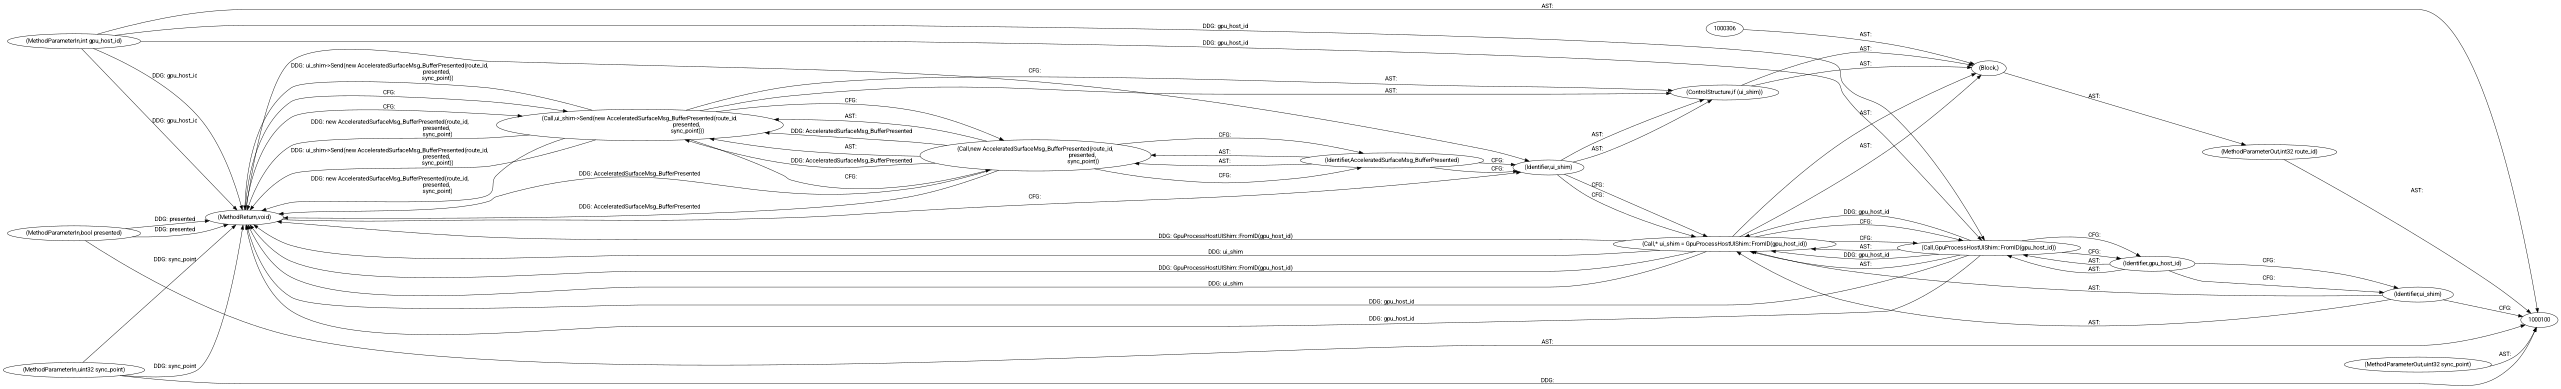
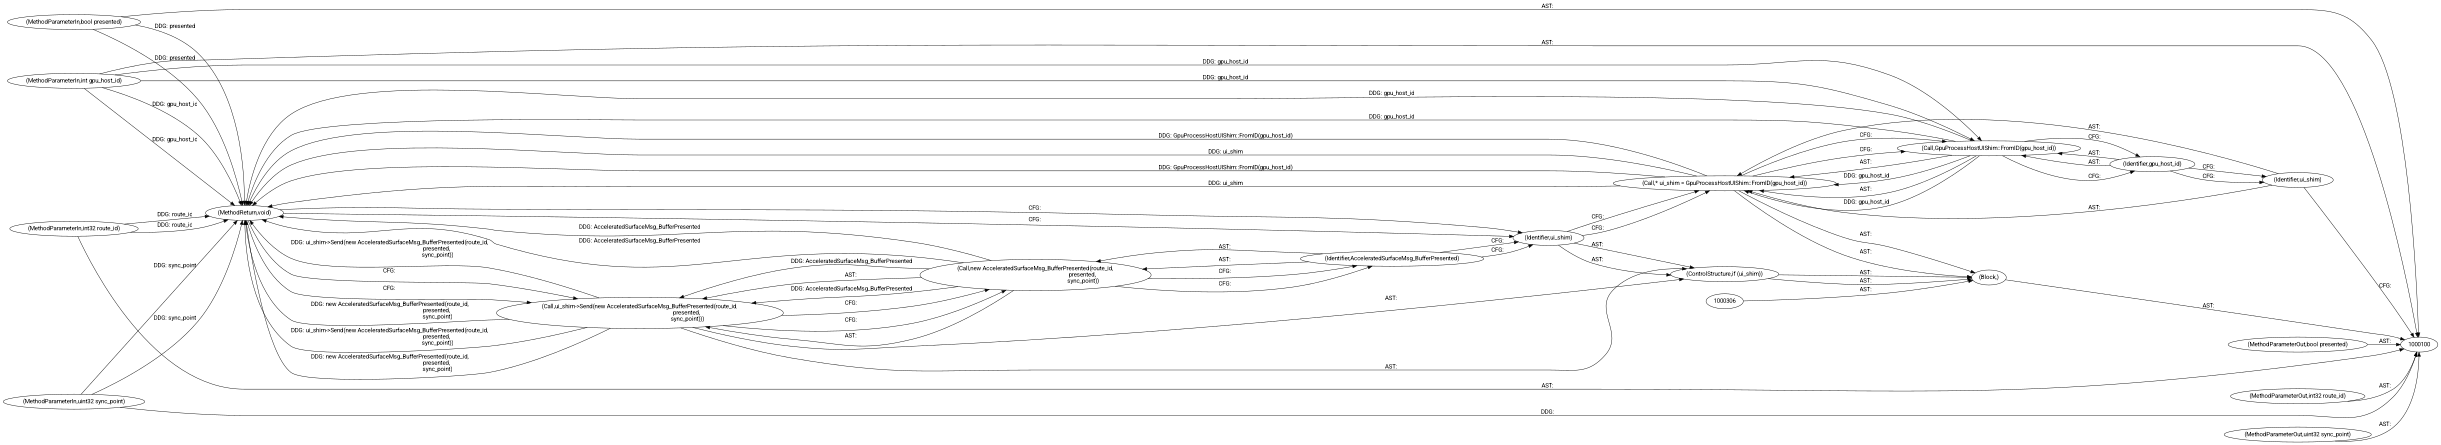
edge "(Block,)" -> "(MethodParameterOut,int32 route_id)": now "(Block,)" -> "1000100"
node "(MethodParameterIn,int32 route_id)": added
node "(MethodParameterOut,bool presented)": added
